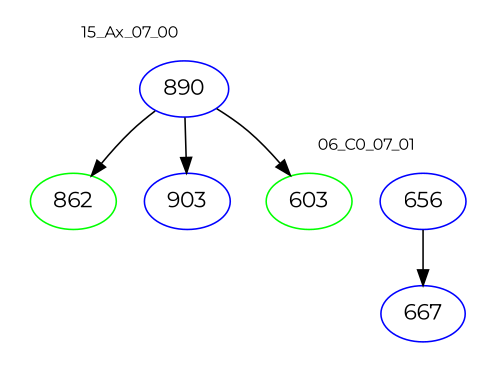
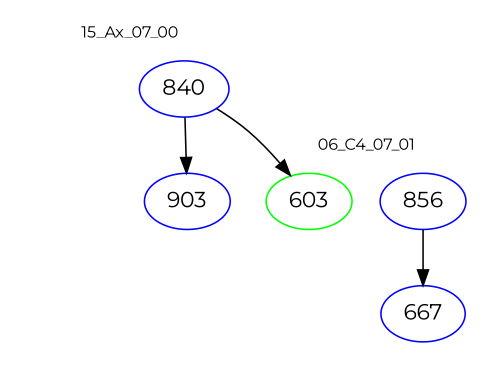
node "890": label "890" -> "840"
cluster "06_C0_07_01": label "06_C0_07_01" -> "06_C4_07_01"
node "862": removed
node "656": label "656" -> "856"
